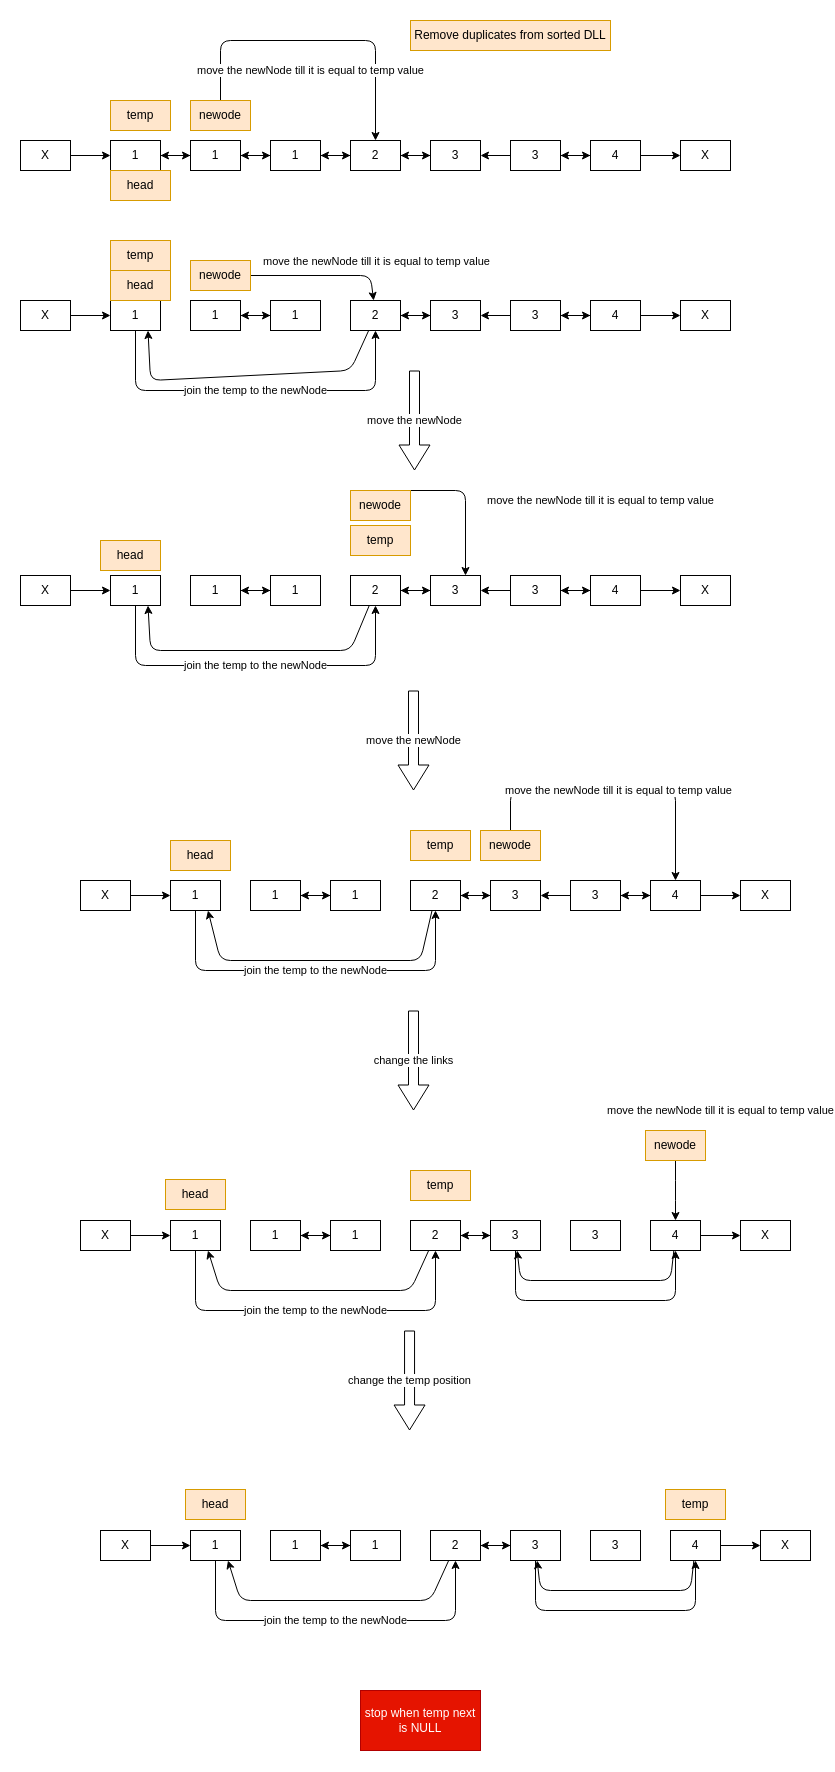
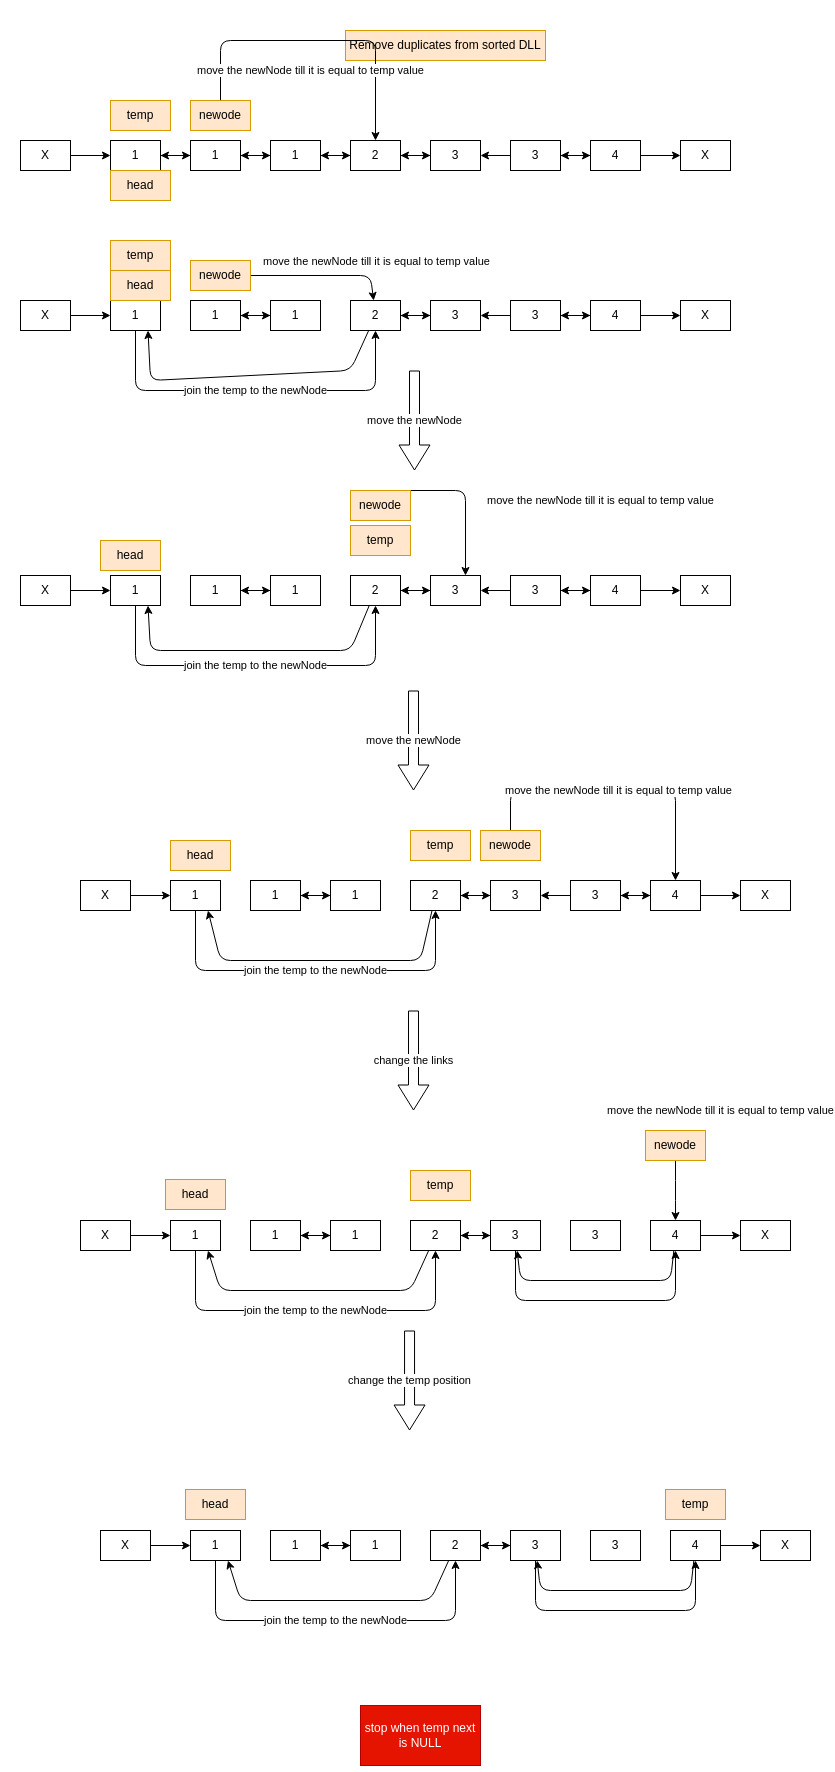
node "Remove duplicates from sorted DLL": moved (511, 36) -> (446, 46)
node "stop when temp next is NULL": moved (421, 1721) -> (421, 1736)
